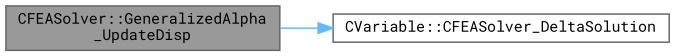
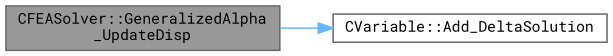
node "CVariable::CFEASolver_DeltaSolution": label "CVariable::CFEASolver_DeltaSolution" -> "CVariable::Add_DeltaSolution"
